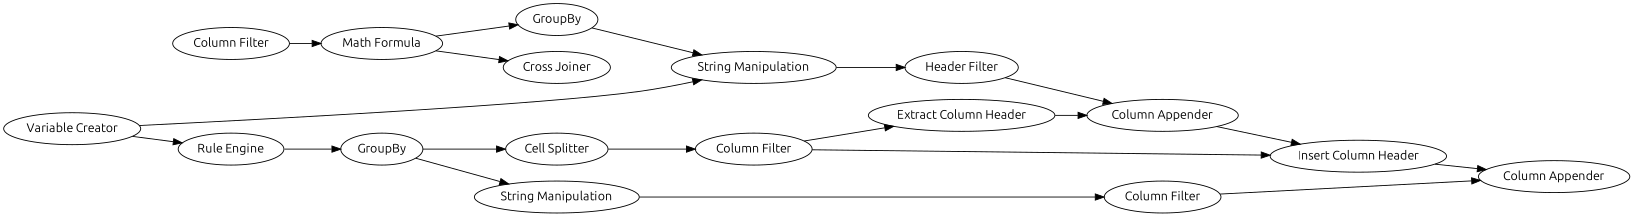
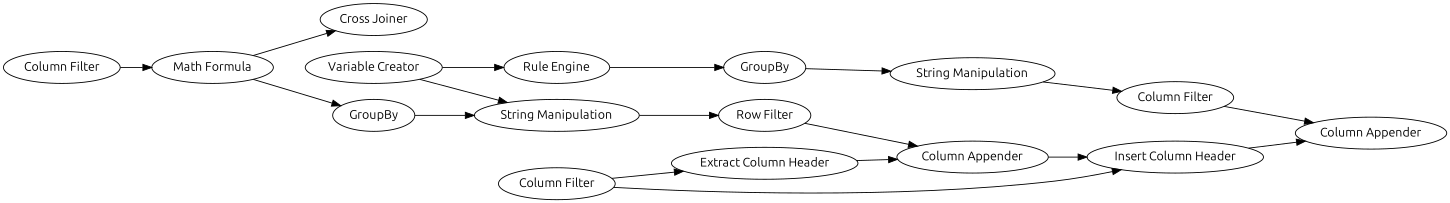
node "Header Filter": label "Header Filter" -> "Row Filter"
node "Cell Splitter": removed
